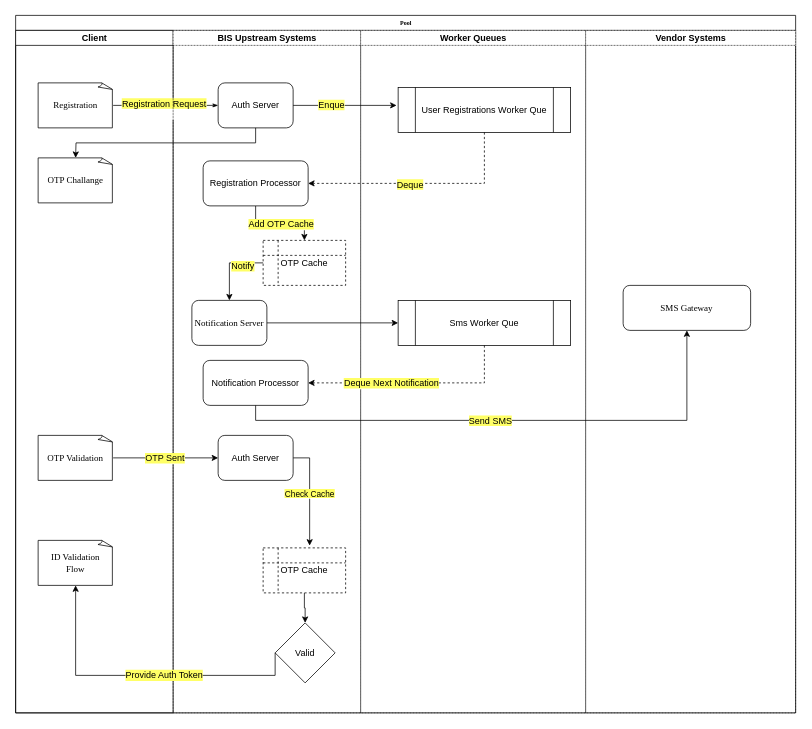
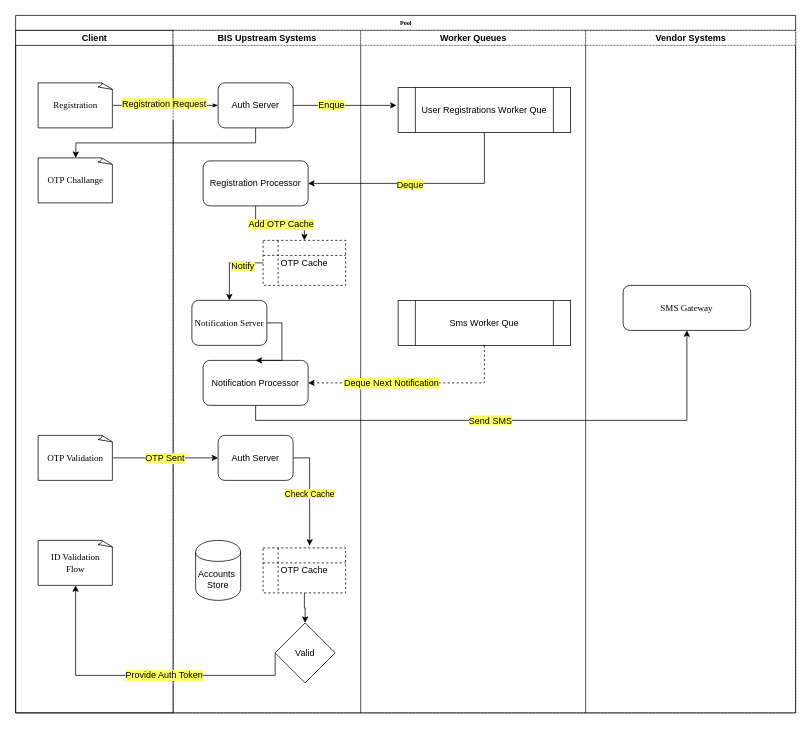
edge "User Registrations Worker Que" -> "Registration Processor": style dashed -> solid
edge "Notification Server" -> "Sms Worker Que": now "Notification Server" -> "Notification Processor"
node "Accounts Store": added
